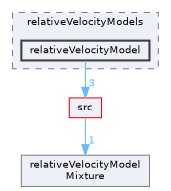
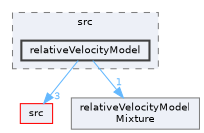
cluster "relativeVelocityModels": label "relativeVelocityModels" -> "src"
edge "src" -> "relativeVelocityModel Mixture": now "relativeVelocityModel" -> "relativeVelocityModel Mixture"
